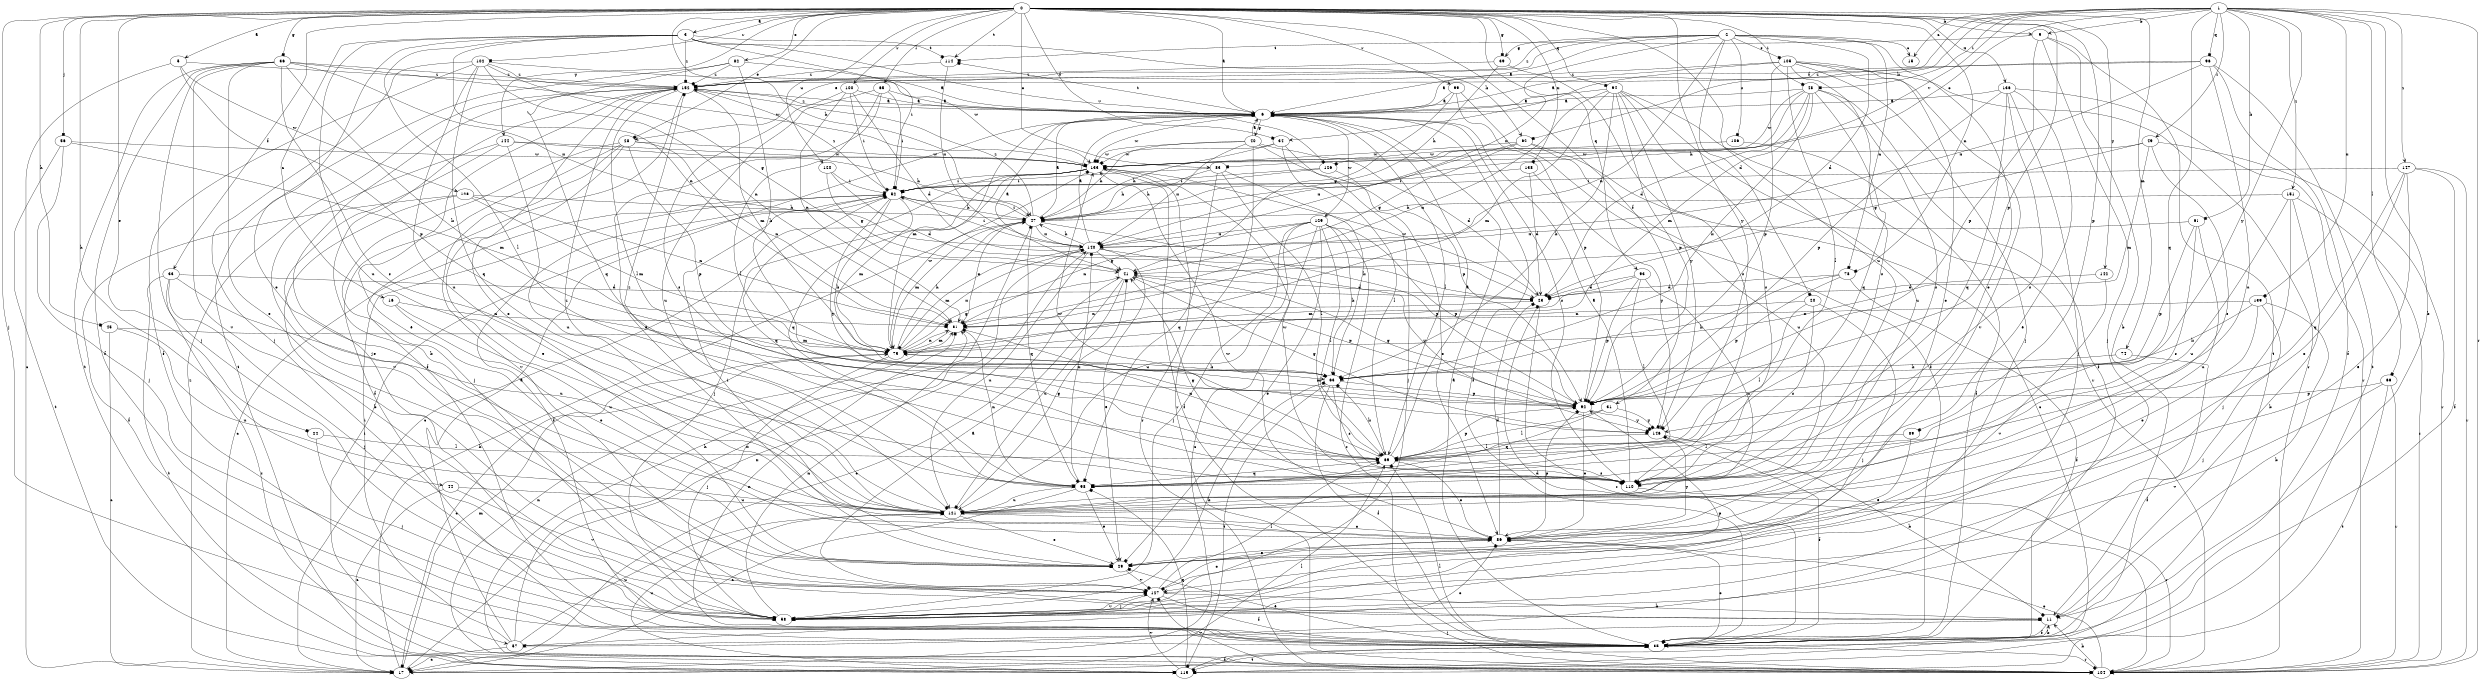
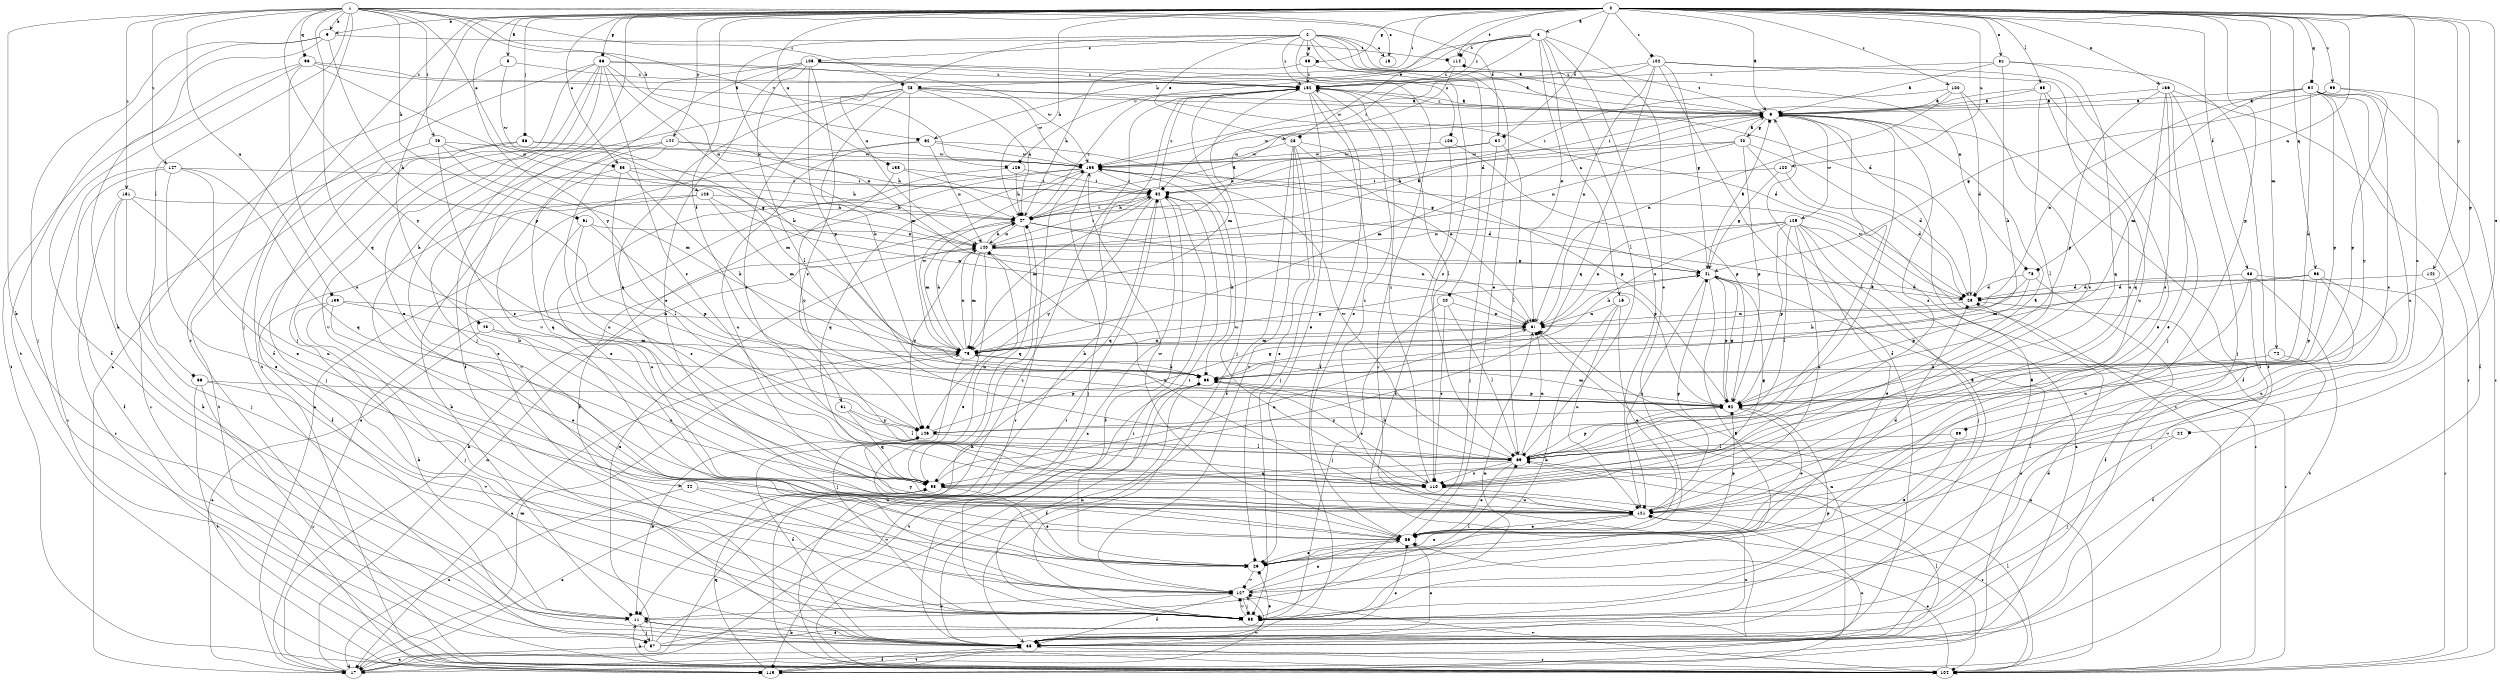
edge "5" -> "92": now "106" -> "92"
edge "16" -> "11": added, label "b"
